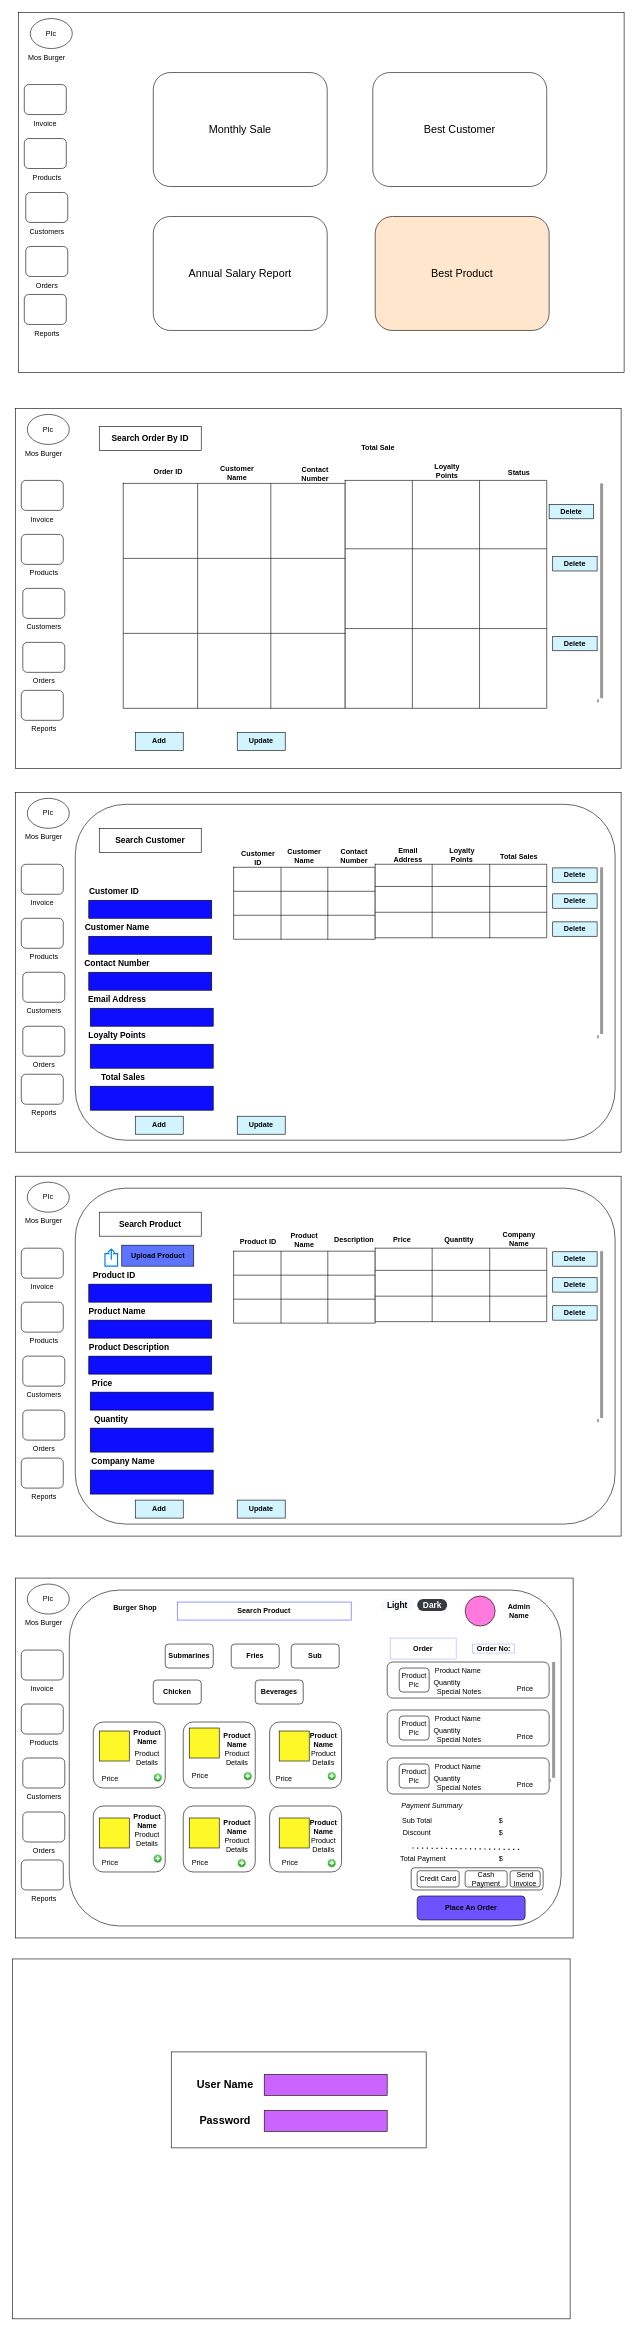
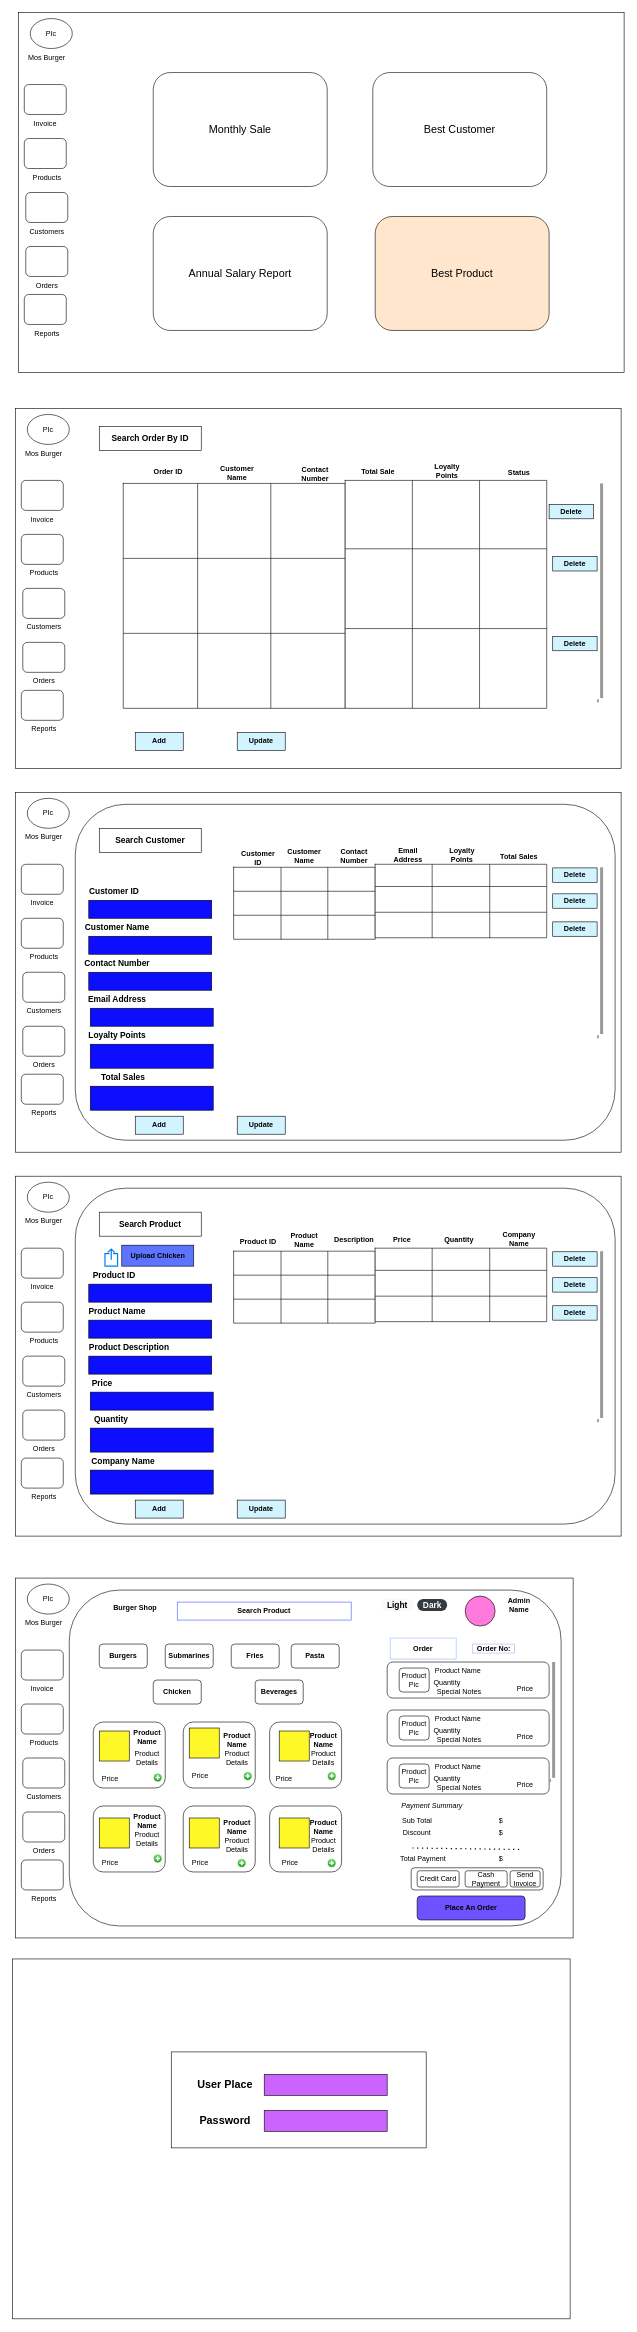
node "Total Sale": moved (378, 447) -> (378, 471)
node "Upload Product": label "Upload Product" -> "Upload Chicken"
node "Admin Name": moved (519, 1611) -> (519, 1605)
node "Burgers": added
node "Sub": label "Sub" -> "Pasta"
node "User Name": label "User Name" -> "User Place"
